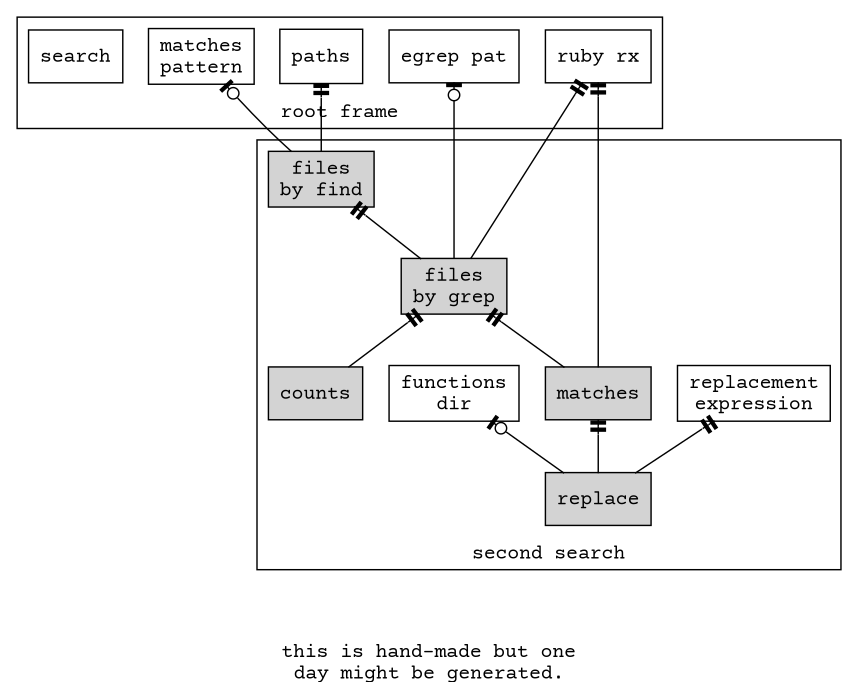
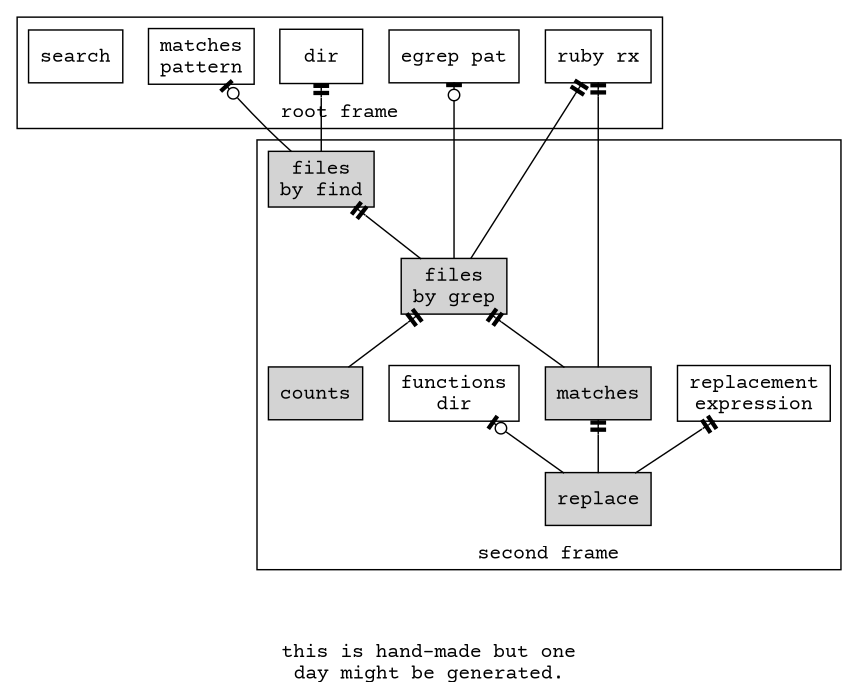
node "paths": label "paths" -> "dir"
cluster "second search": label "second search" -> "second frame"
